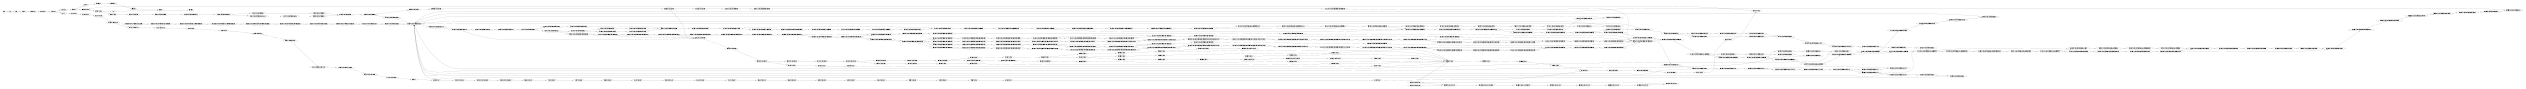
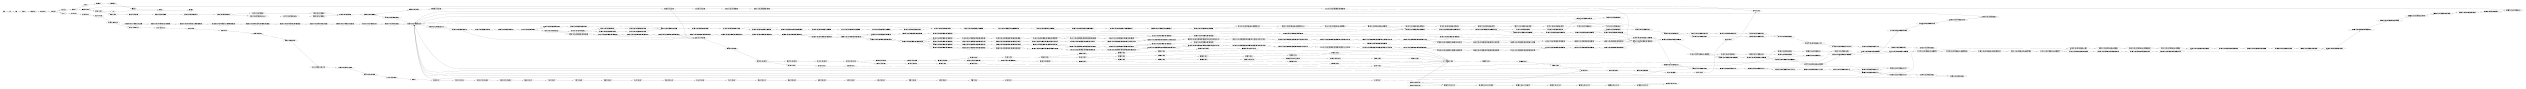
node "320, 506: 1 2 23 24": added
